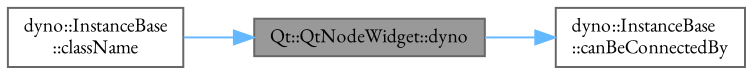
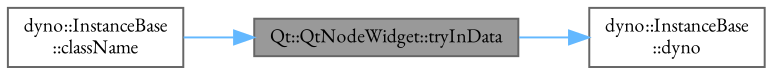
node "Qt::QtNodeWidget::dyno": label "Qt::QtNodeWidget::dyno" -> "Qt::QtNodeWidget::tryInData"
node "dyno::InstanceBase ::canBeConnectedBy": label "dyno::InstanceBase ::canBeConnectedBy" -> "dyno::InstanceBase ::dyno"
